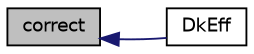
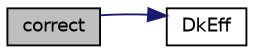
edge "DkEff" -> "correct": reversed
